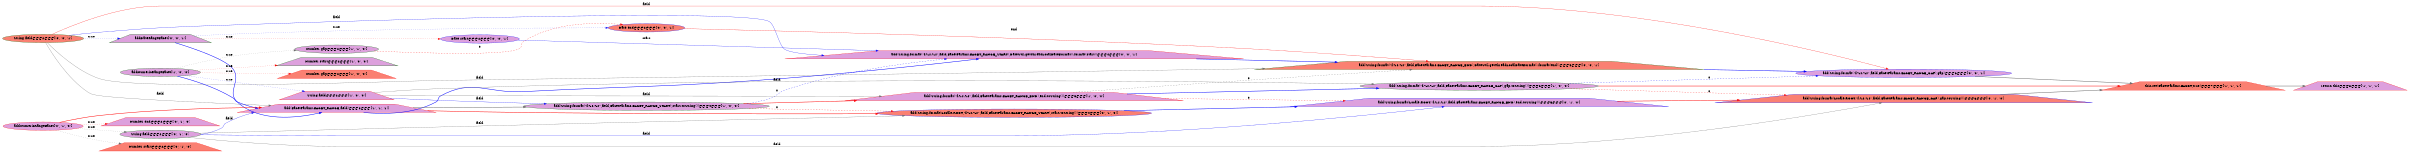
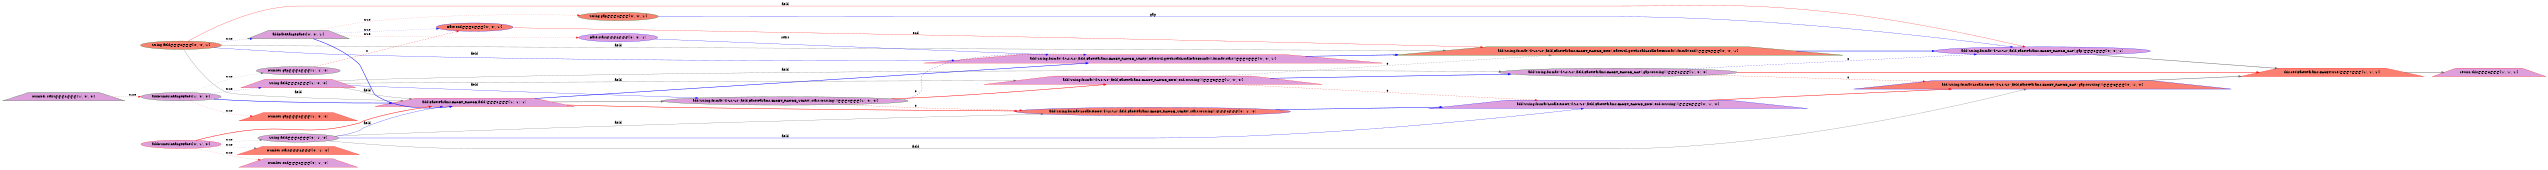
node "String gap@@@2@@@['0', '0', '1']": added
edge "addNumericRangeFacet['1', '0', '0']" -> "Number start@@@2@@@['1', '0', '0']": reversed
edge "String field@@@2@@@['1', '0', '0']" -> "add(FacetParams.FACET_RANGE,field)@@@3@@@['1', '1', '1']": added, label "field"
